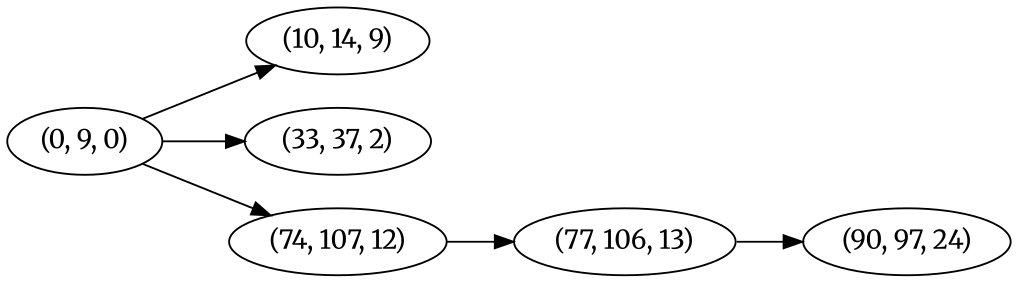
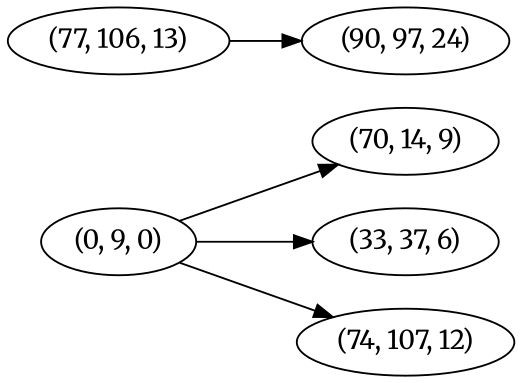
node "(10, 14, 9)": label "(10, 14, 9)" -> "(70, 14, 9)"
node "(33, 37, 2)": label "(33, 37, 2)" -> "(33, 37, 6)"
edge "(74, 107, 12)" -> "(77, 106, 13)": removed
